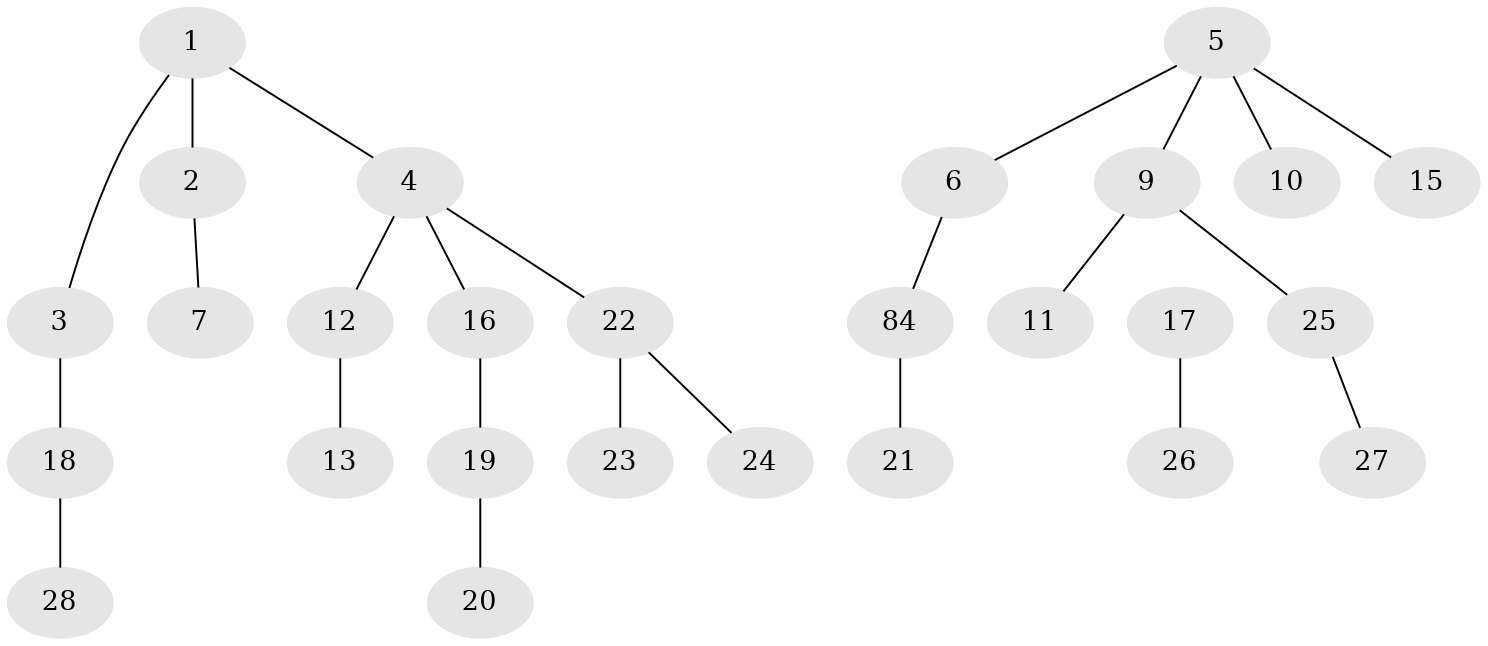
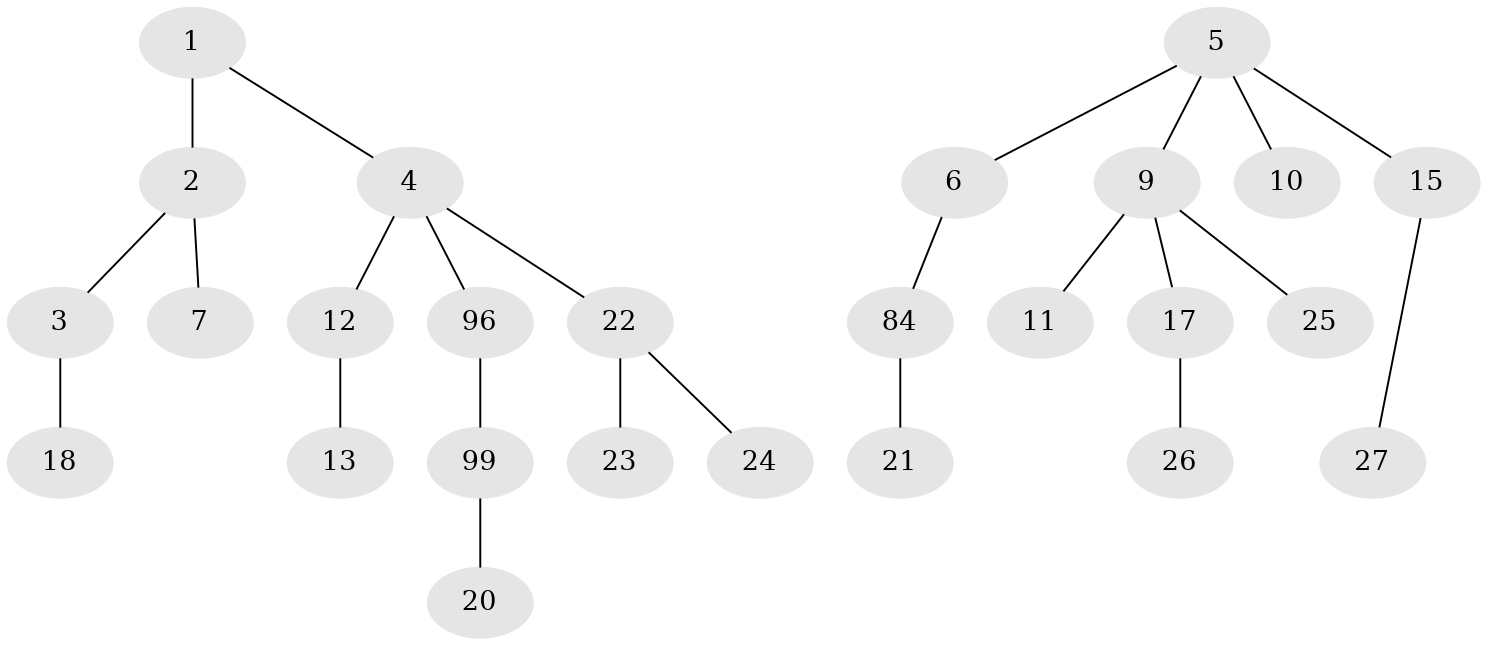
edge "1" -- "3": now "2" -- "3"
edge "9" -- "17": added
node "16": label "16" -> "96"
edge "25" -- "27": now "15" -- "27"
node "19": label "19" -> "99"
node "28": removed
